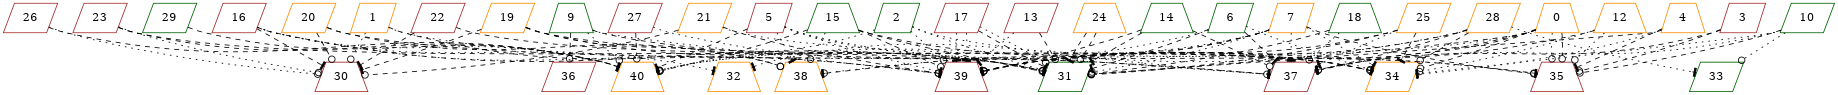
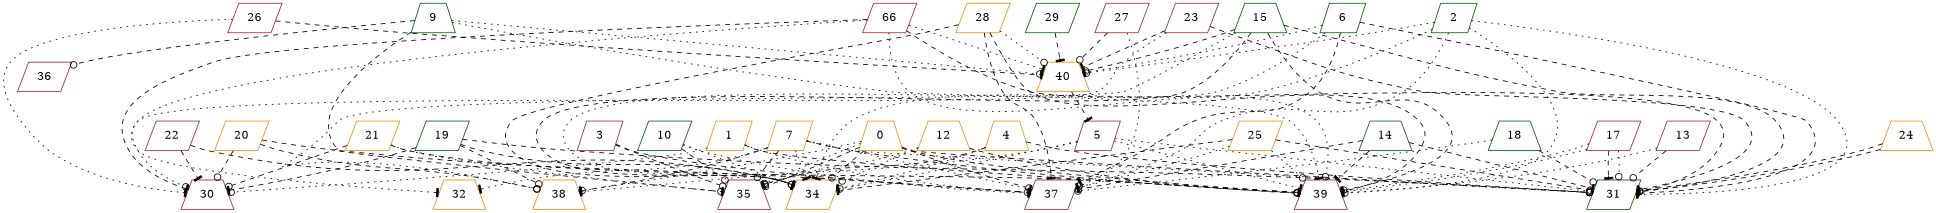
node "16": label "16" -> "66"
node "19": color darkorange -> darkgreen
edge "5" -> "40": reversed
edge "25" -> "39": style dashed -> dotted
edge "26" -> "30": arrowhead odot -> tee
node "33": removed
edge "2" -> "34": added
